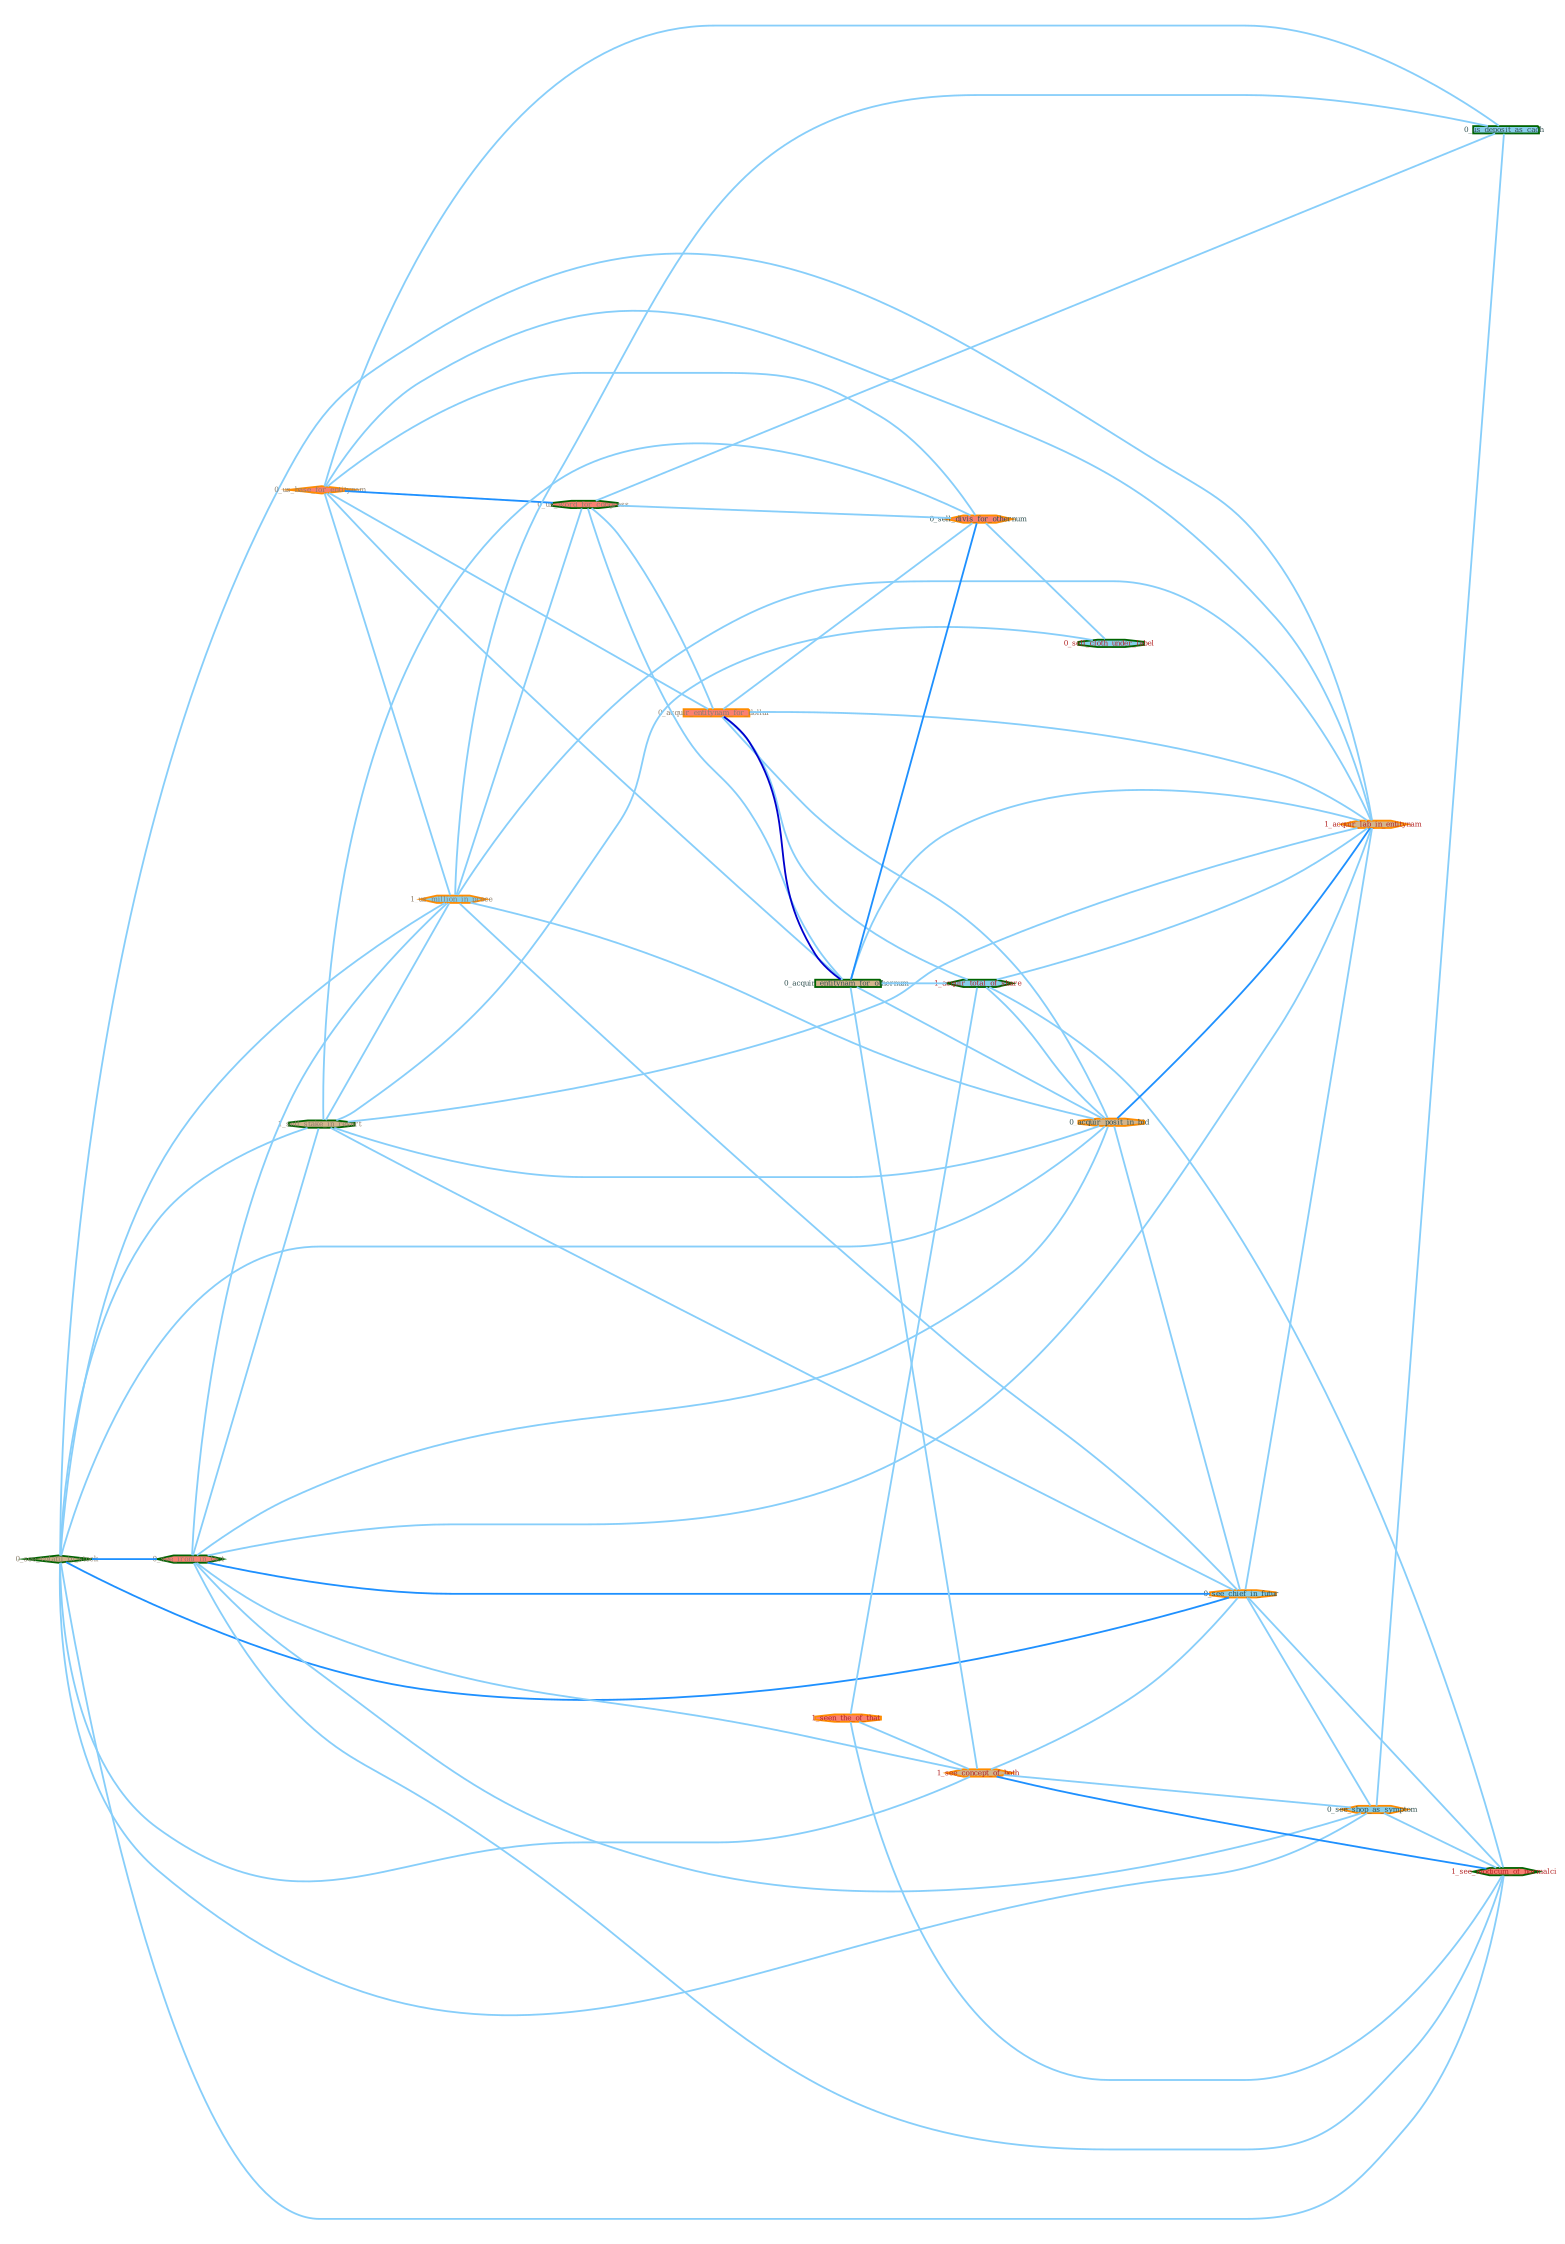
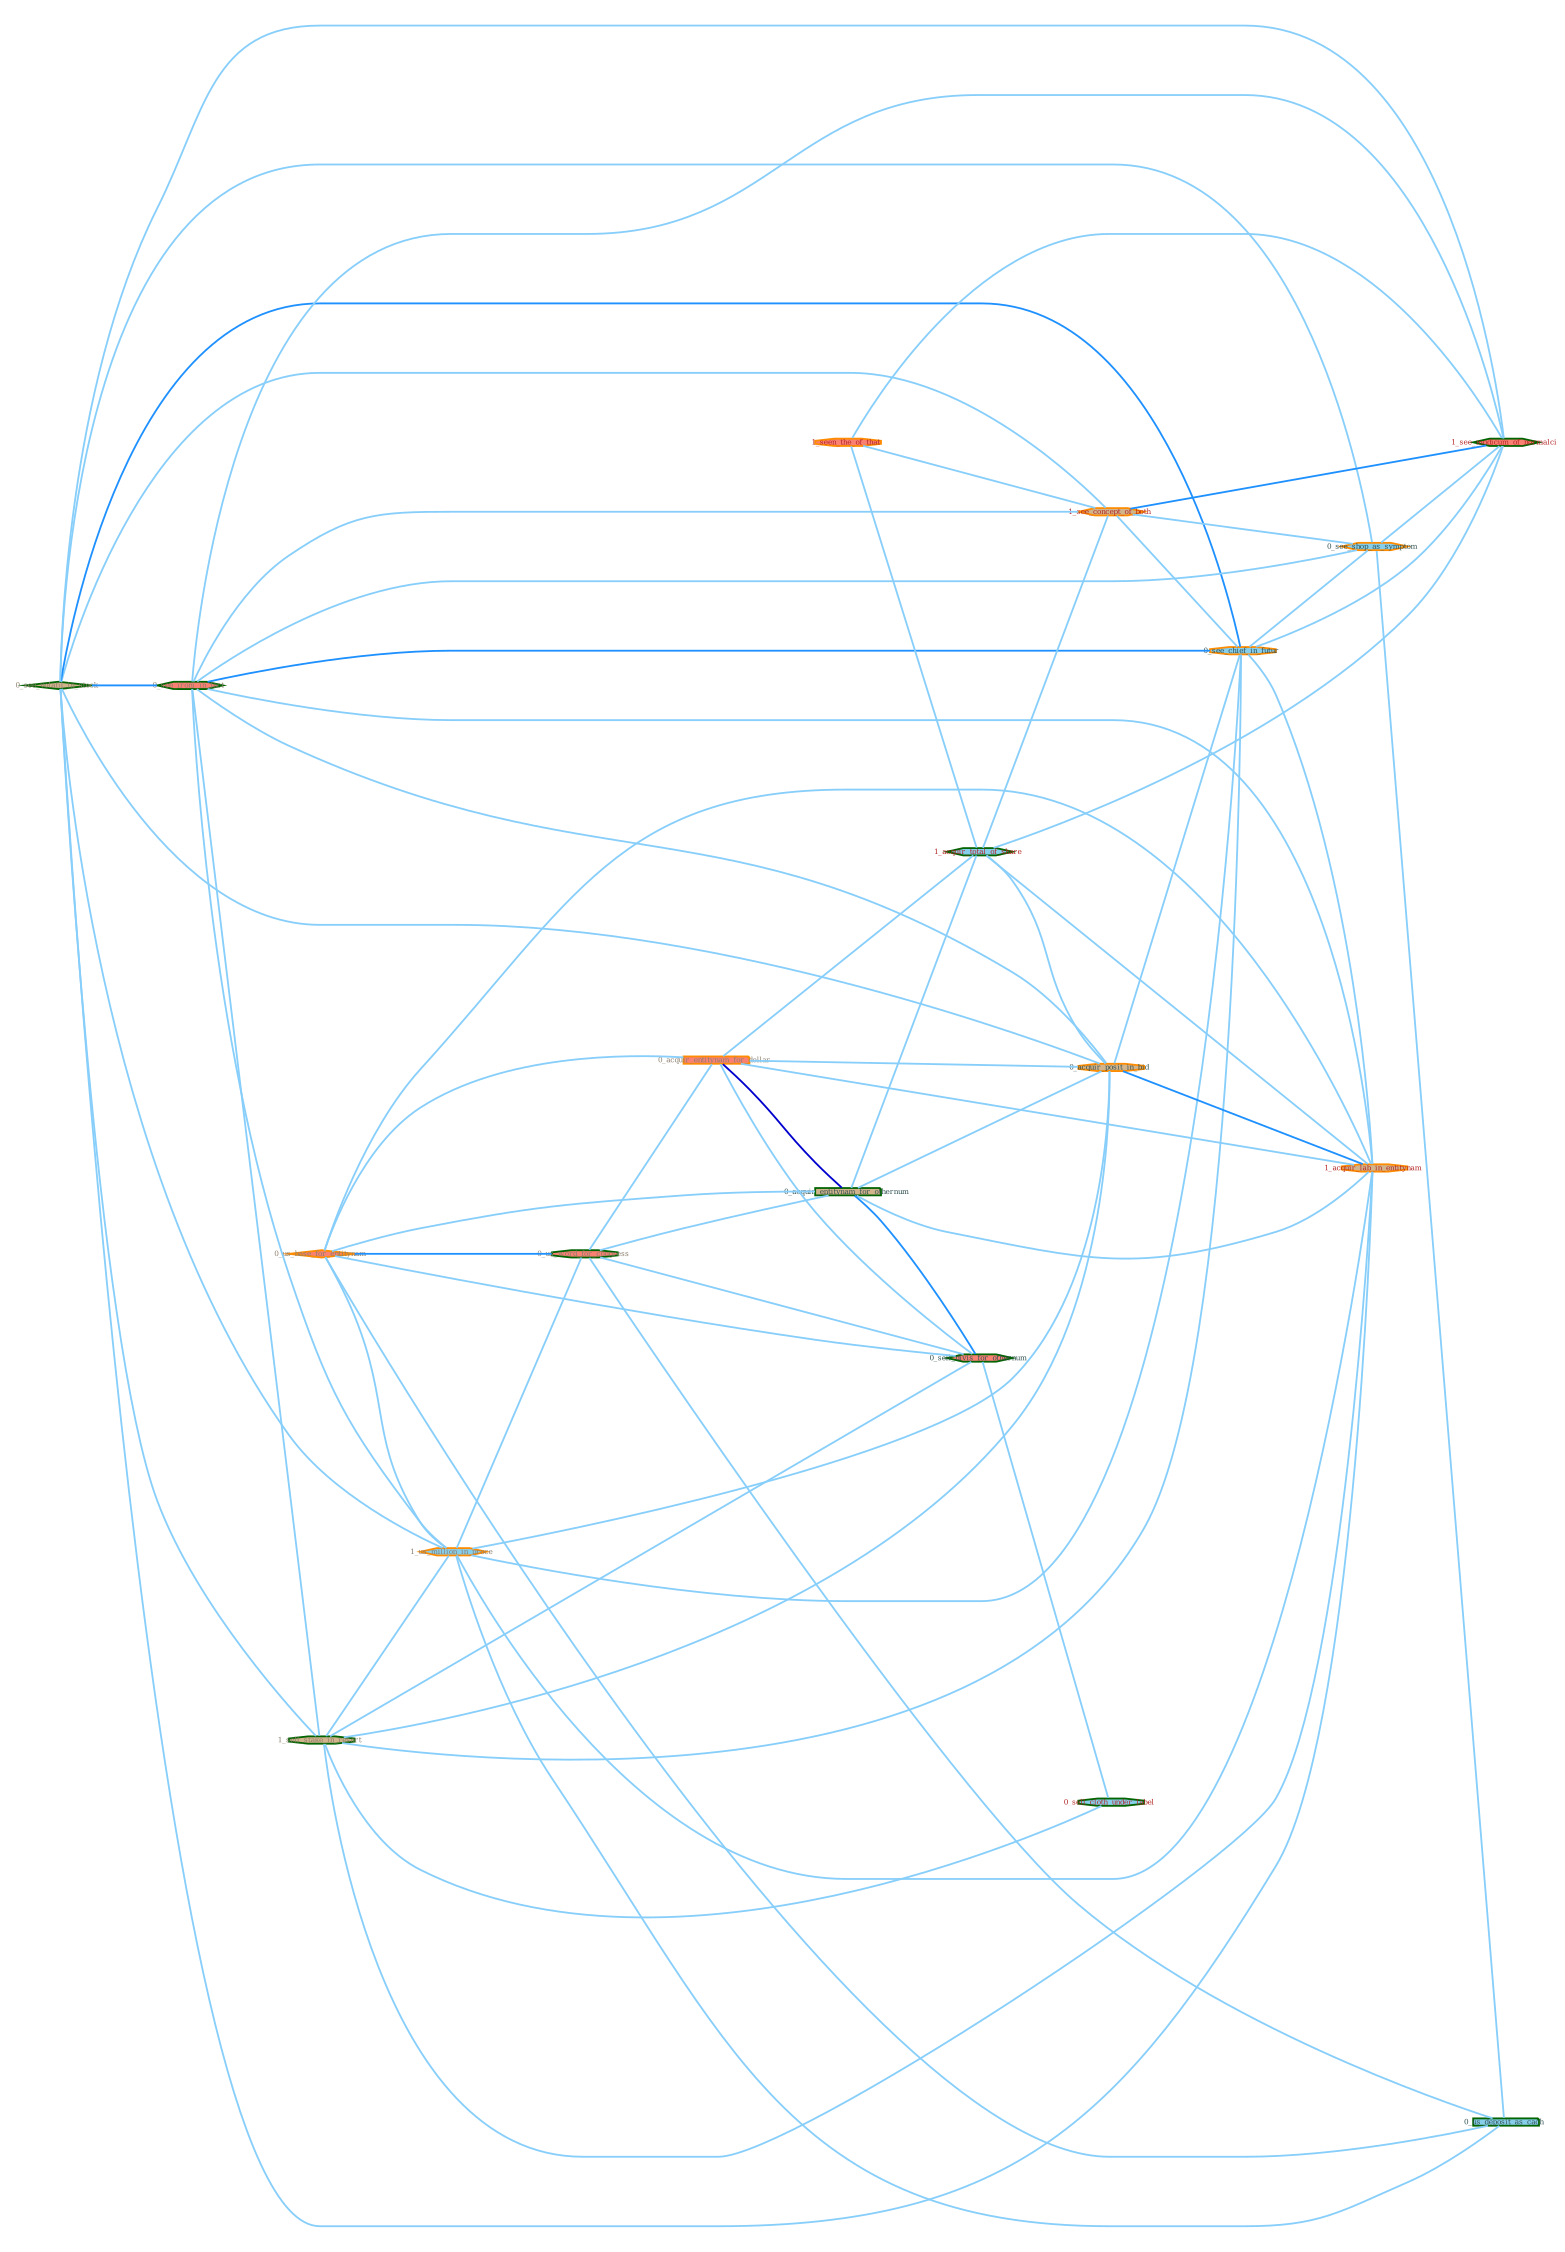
node "0_sell_divis_for_othernum": color darkorange -> darkgreen
node "1_acquir_lab_in_entitynam": shape hexagon -> octagon
edge "0_acquir_entitynam_for_othernum" -- "1_see_concept_of_both": now "1_acquir_total_of_share" -- "1_see_concept_of_both"
